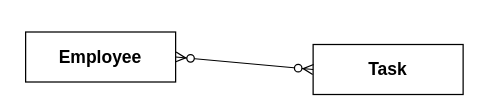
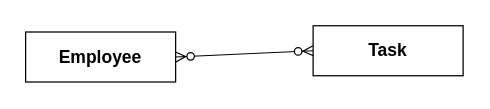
node "Task": moved (388, 69) -> (388, 51)
